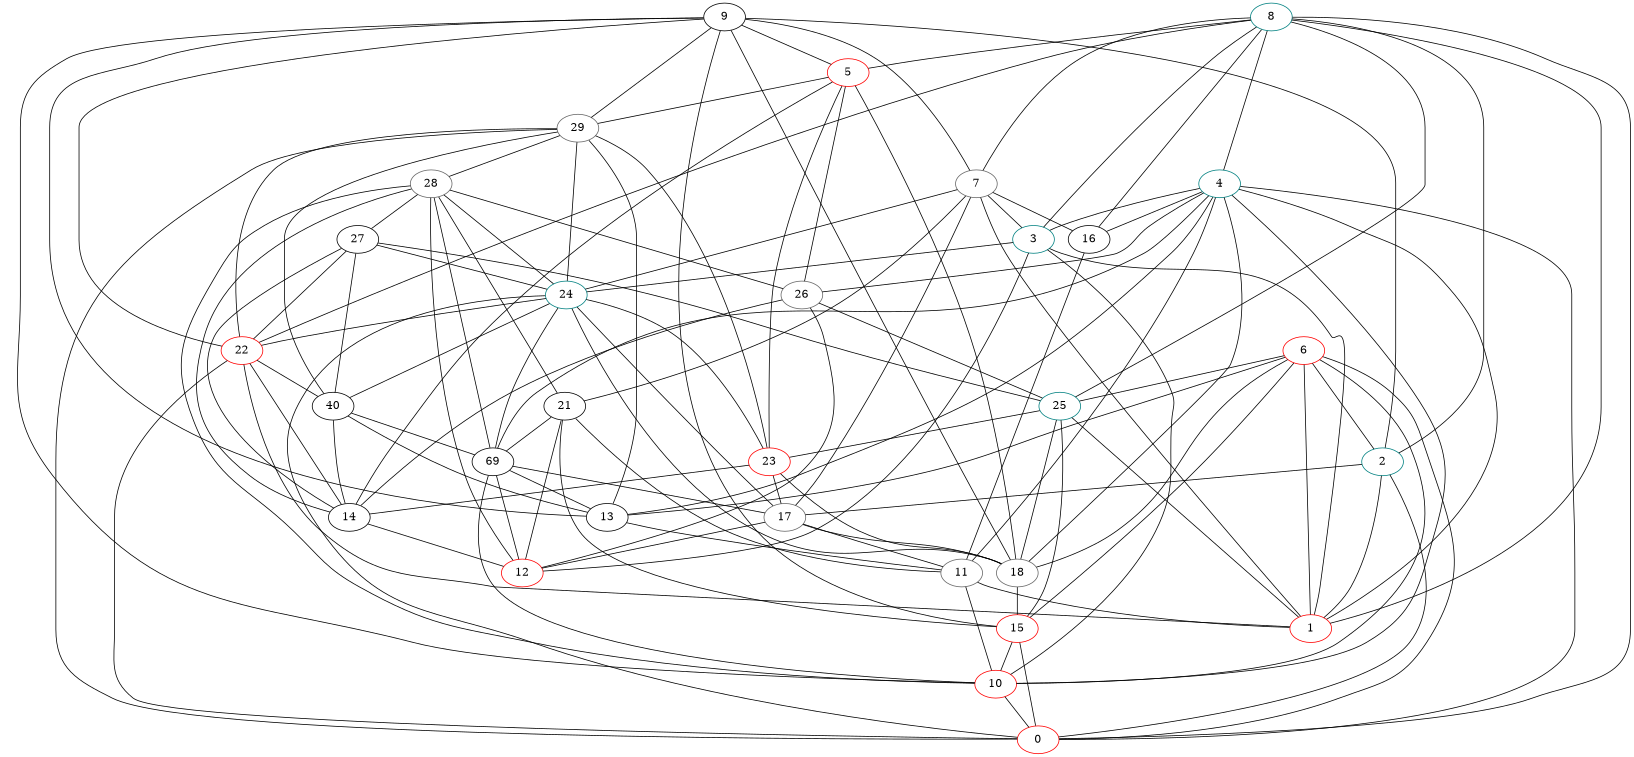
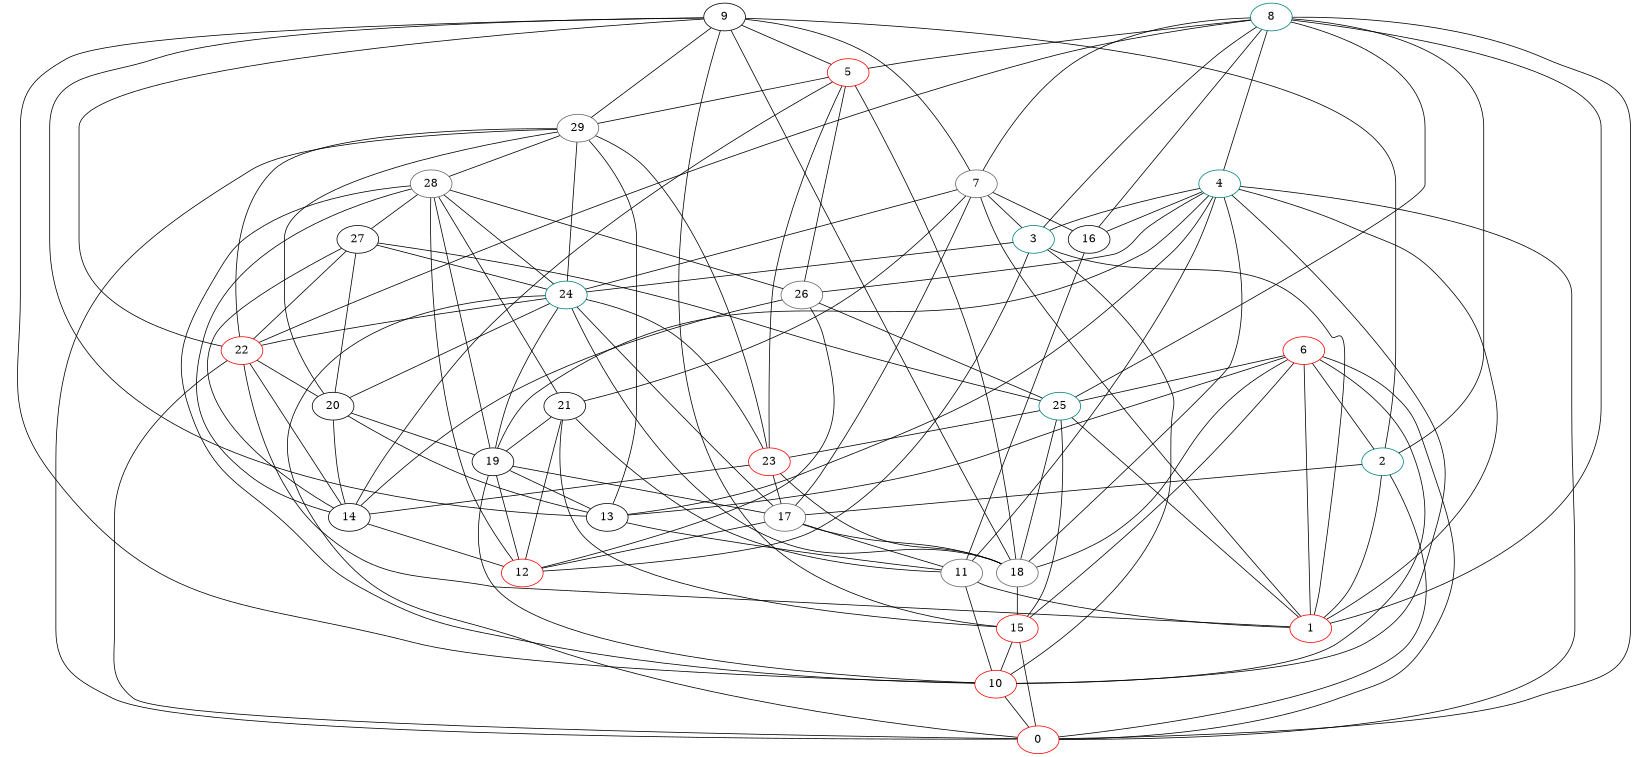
node "40": label "40" -> "20"
node "69": label "69" -> "19"
